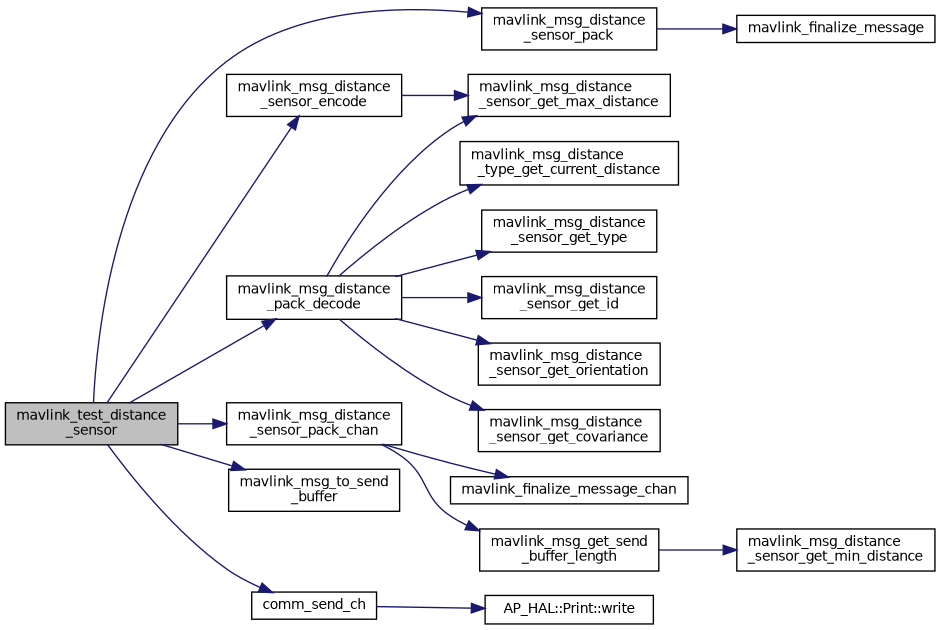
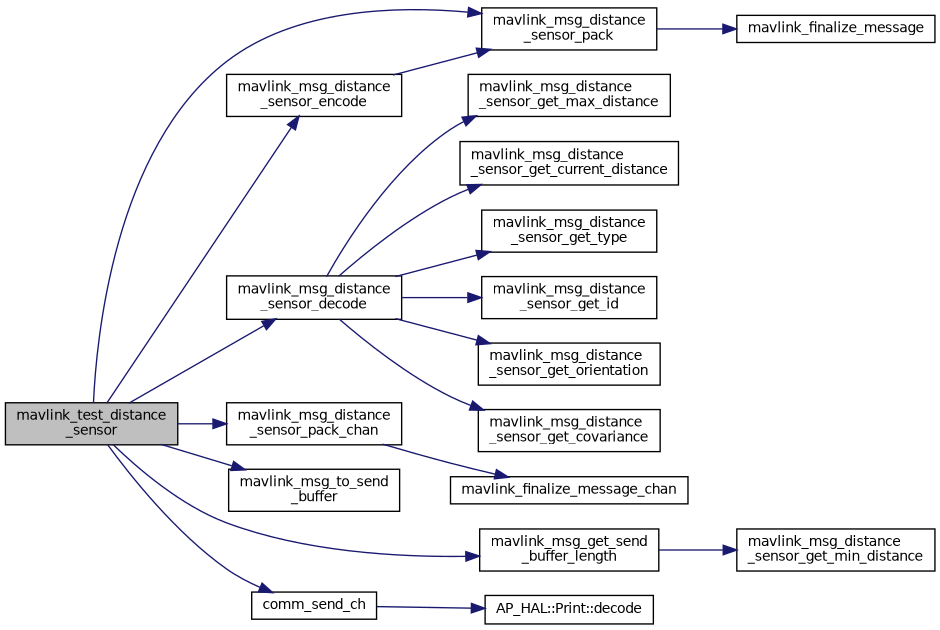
edge "mavlink_msg_distance _sensor_encode" -> "mavlink_msg_distance _sensor_get_max_distance": now "mavlink_msg_distance _sensor_encode" -> "mavlink_msg_distance _sensor_pack"
node "mavlink_msg_distance _type_get_current_distance": label "mavlink_msg_distance _type_get_current_distance" -> "mavlink_msg_distance _sensor_get_current_distance"
node "mavlink_msg_distance _pack_decode": label "mavlink_msg_distance _pack_decode" -> "mavlink_msg_distance _sensor_decode"
edge "mavlink_msg_distance _sensor_pack_chan" -> "mavlink_msg_get_send _buffer_length": now "mavlink_test_distance _sensor" -> "mavlink_msg_get_send _buffer_length"
node "AP_HAL::Print::write": label "AP_HAL::Print::write" -> "AP_HAL::Print::decode"
